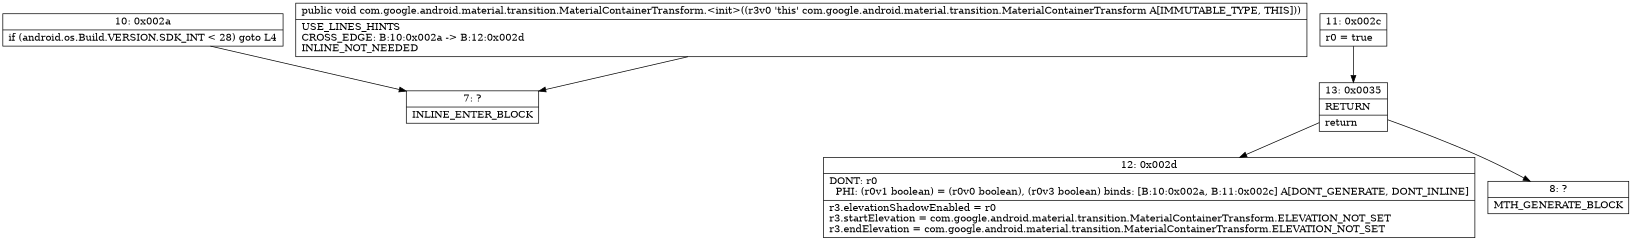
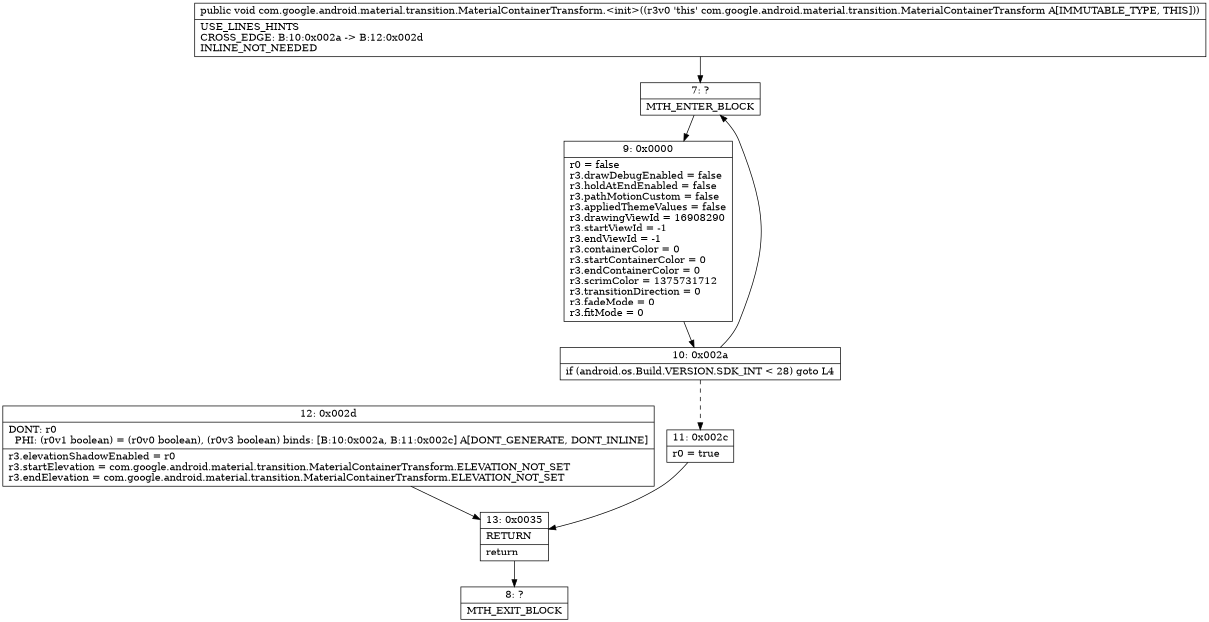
node "7: ?": text "INLINE_ENTER_BLOCK" -> "MTH_ENTER_BLOCK"
edge "13: 0x0035" -> "12: 0x002d": reversed
node "8: ?": text "MTH_GENERATE_BLOCK" -> "MTH_EXIT_BLOCK"
node "9: 0x0000": added
edge "10: 0x002a" -> "11: 0x002c": added
